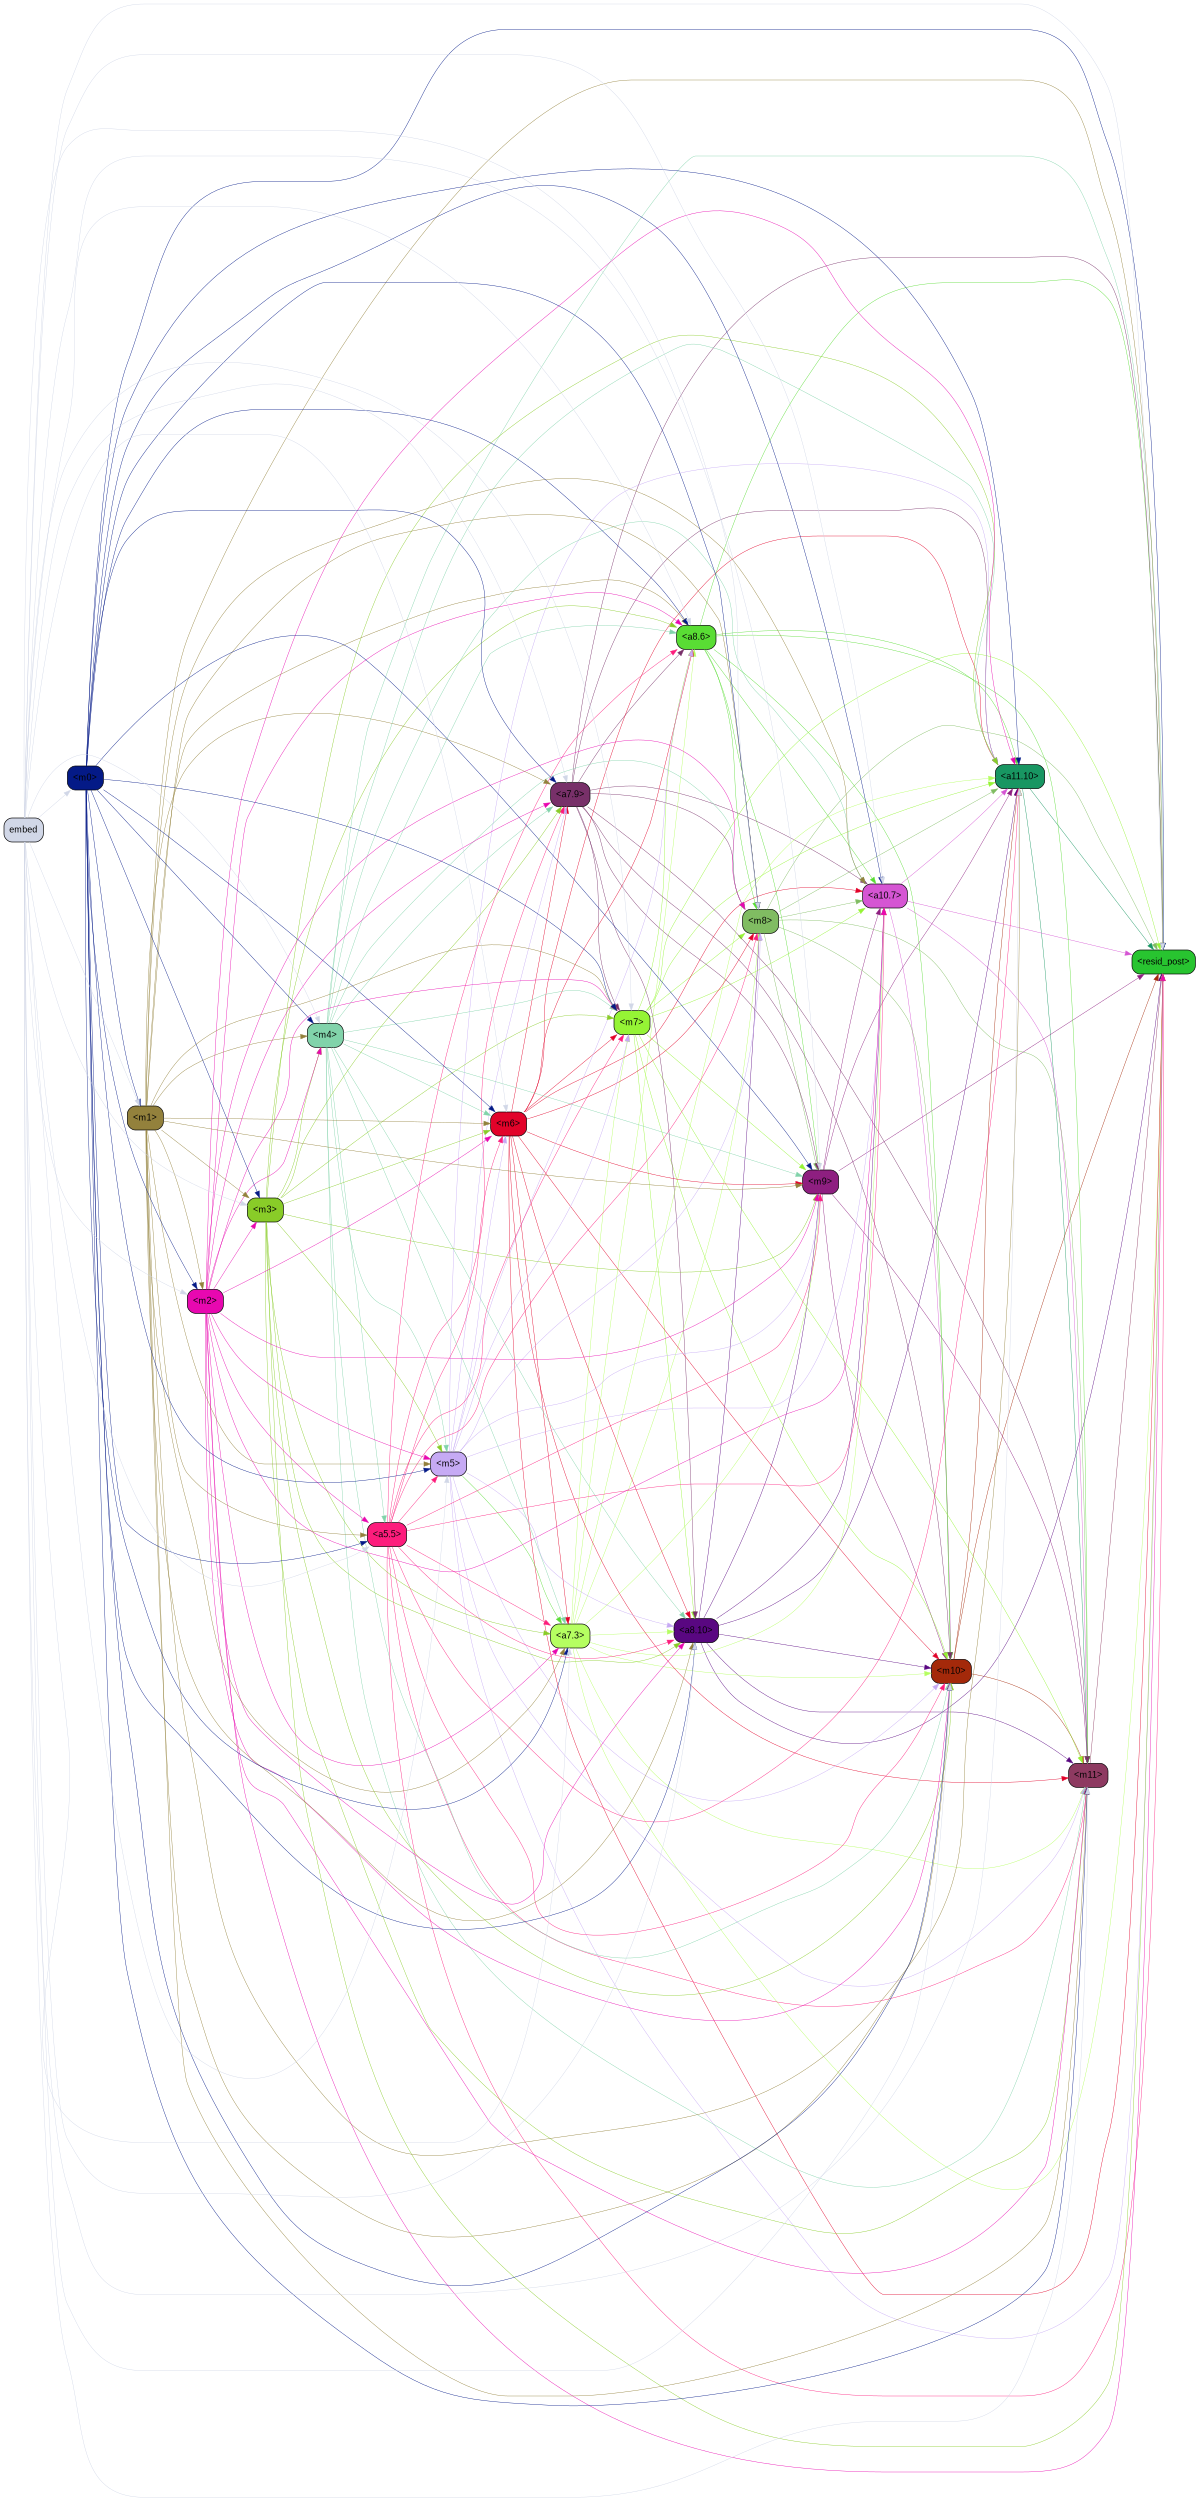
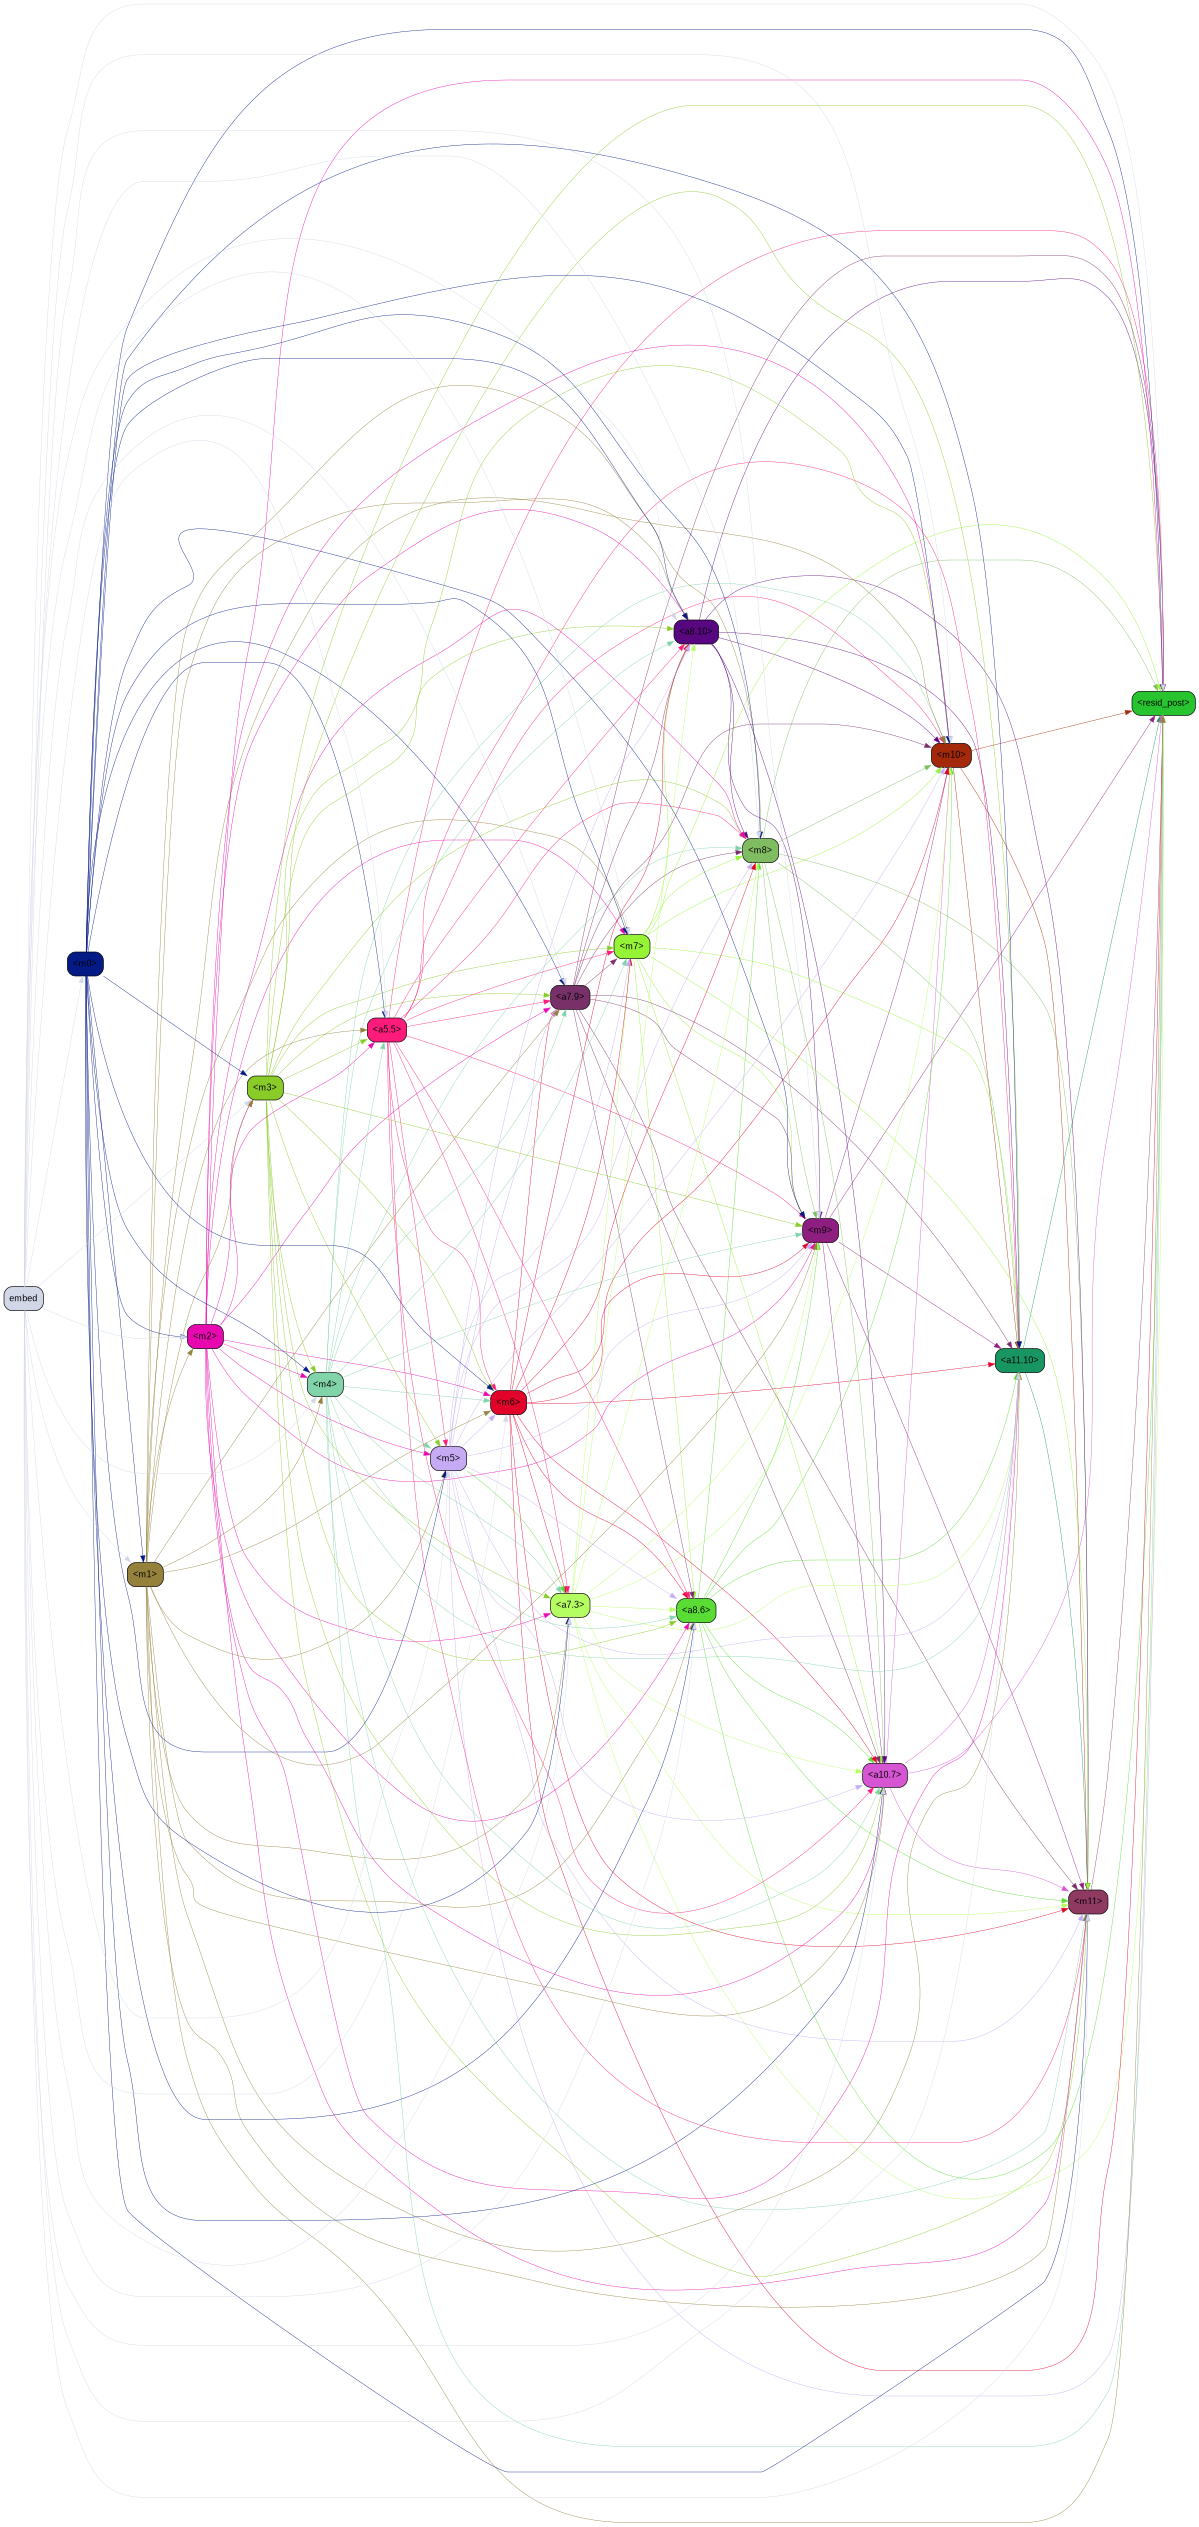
edge "<m3>" -> "<m8>": added
edge "<m3>" -> "<a5.5>": added
edge "<m3>" -> "<a10.7>": added
